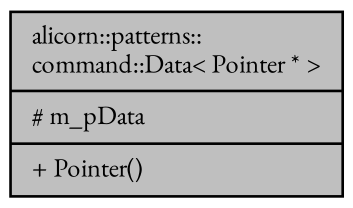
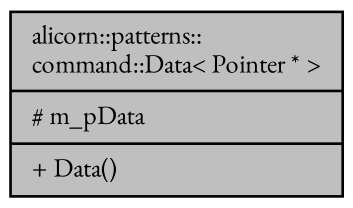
node "alicorn::patterns::": text "+ Pointer()" -> "+ Data()"
